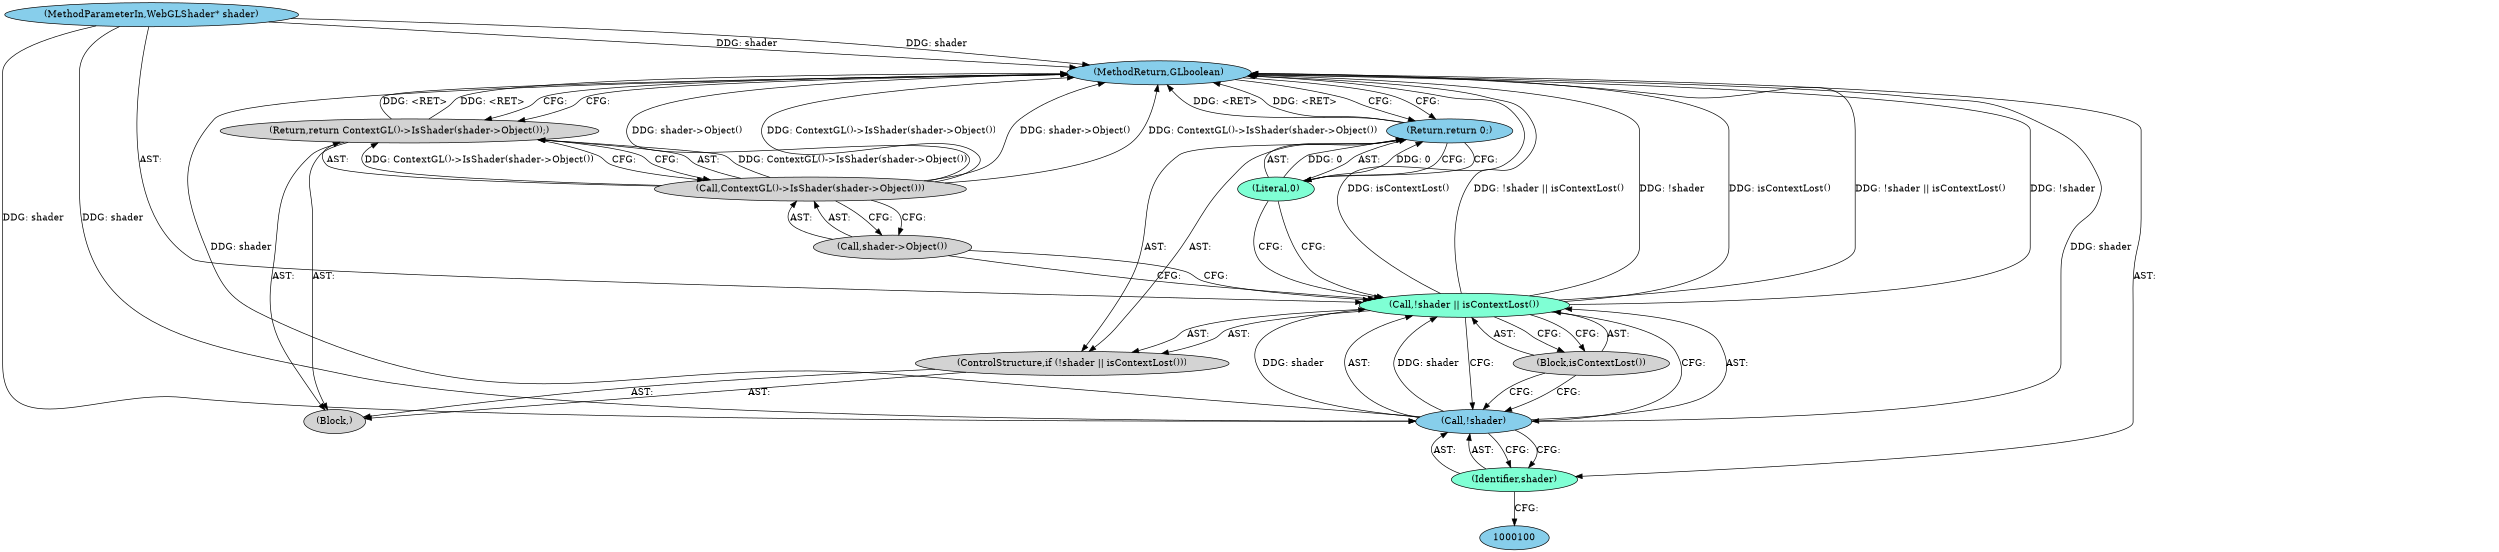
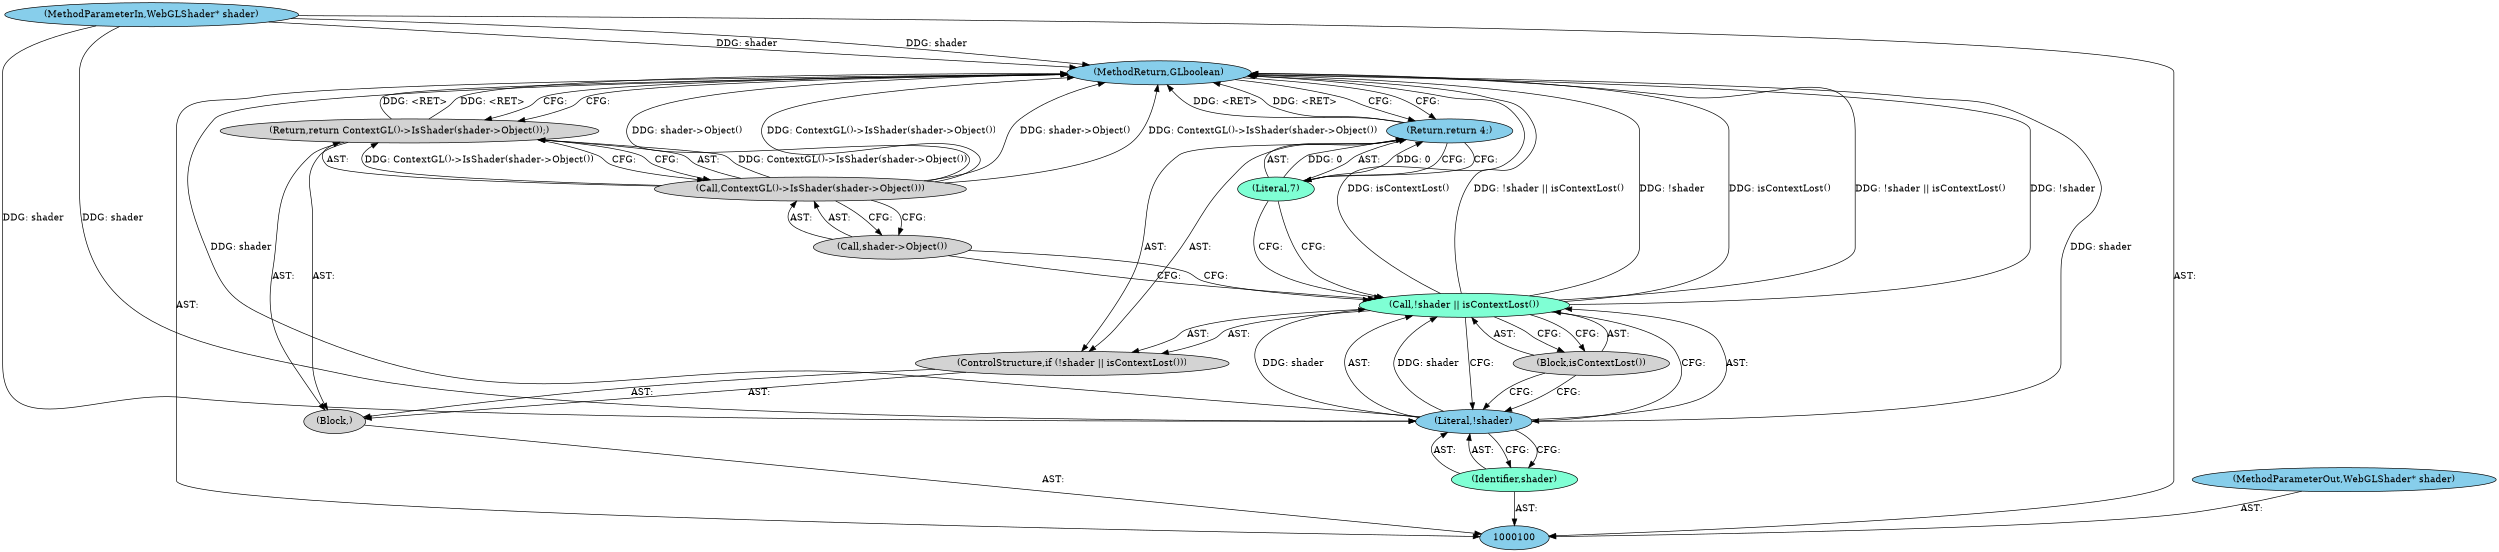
edge "(MethodReturn,GLboolean)" -> "(Identifier,shader)": now "(MethodReturn,GLboolean)" -> "1000100"
node "(Return,return 0;)": label "(Return,return 0;)" -> "(Return,return 4;)"
node "(Literal,0)": label "(Literal,0)" -> "(Literal,7)"
edge "(MethodParameterIn,WebGLShader* shader)" -> "(Call,!shader || isContextLost())": now "(MethodParameterIn,WebGLShader* shader)" -> "1000100"
node "(Call,!shader)": label "(Call,!shader)" -> "(Literal,!shader)"
edge "(Block,)" -> "1000100": added, label "AST:"
node "(MethodParameterOut,WebGLShader* shader)": added
edge "(Identifier,shader)" -> "1000100": label "CFG: " -> "AST: "
